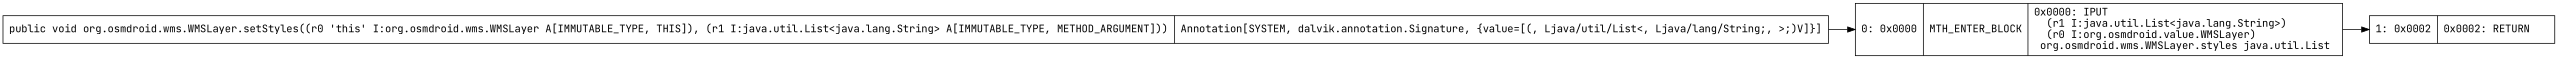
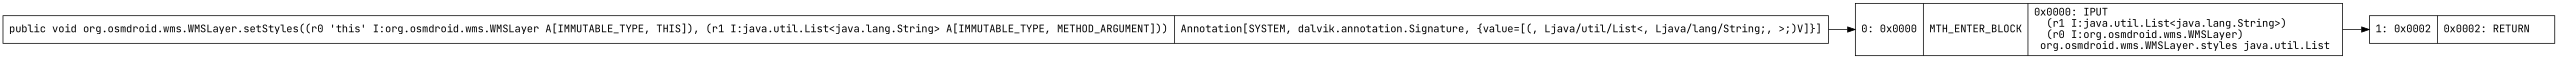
node "0: 0x0000": text "(r0 I:org.osmdroid.value.WMSLayer)" -> "(r0 I:org.osmdroid.wms.WMSLayer)"
